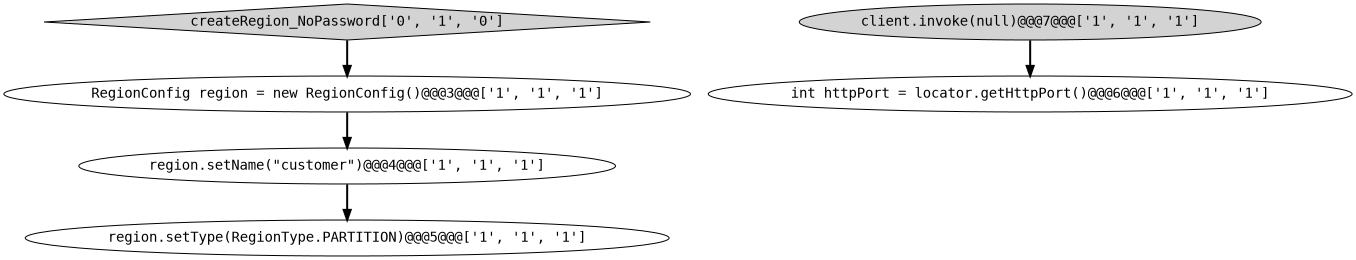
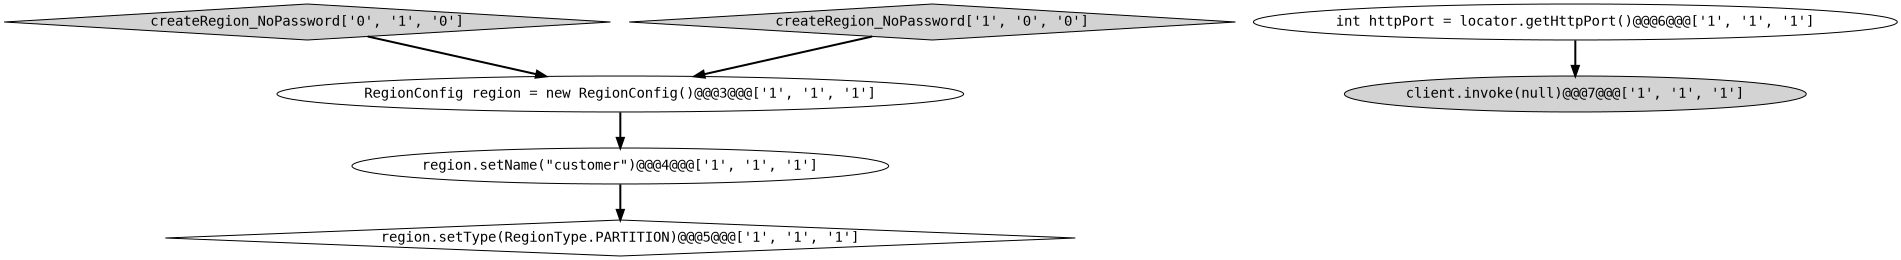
node "createRegion_NoPassword['1', '0', '0']": added
edge "client.invoke(null)@@@7@@@['1', '1', '1']" -> "int httpPort = locator.getHttpPort()@@@6@@@['1', '1', '1']": reversed
node "region.setType(RegionType.PARTITION)@@@5@@@['1', '1', '1']": shape ellipse -> diamond
